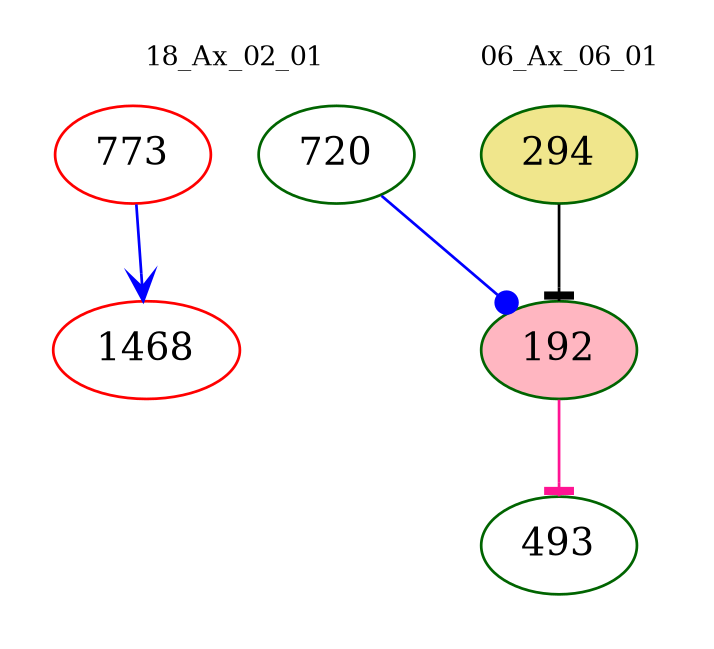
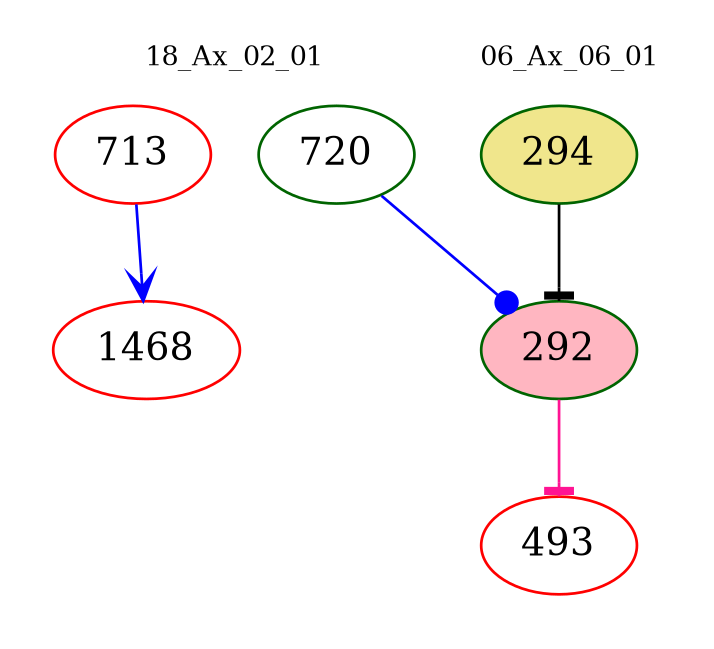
node "773": label "773" -> "713"
node "192": label "192" -> "292"
node "493": color darkgreen -> red
